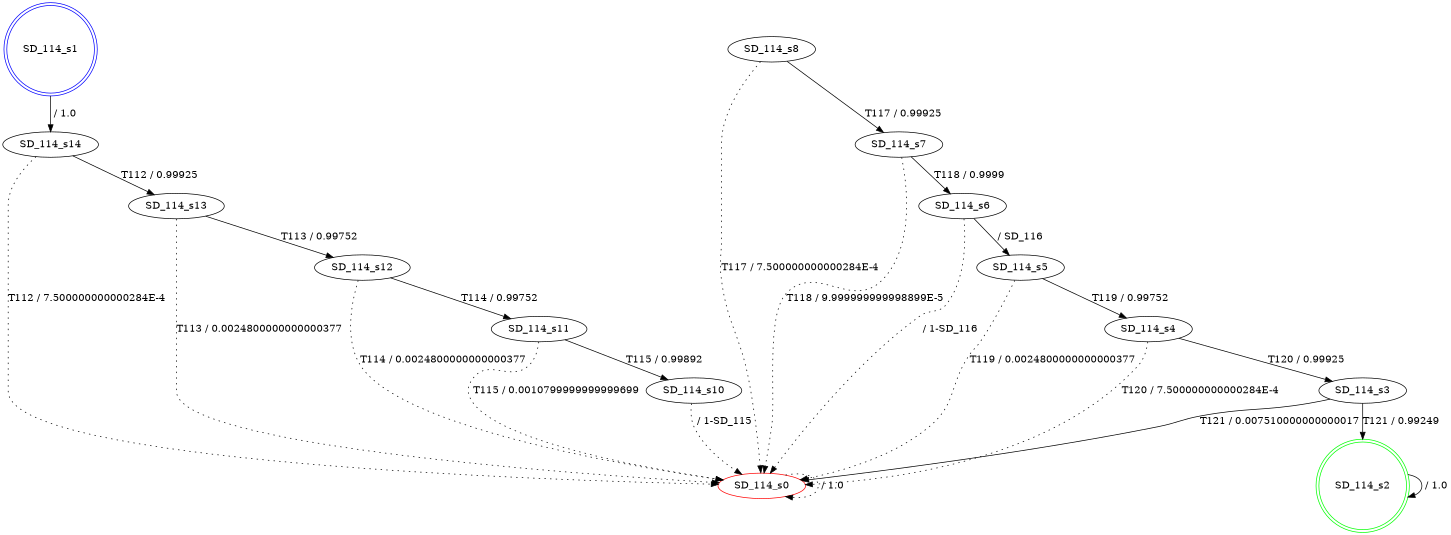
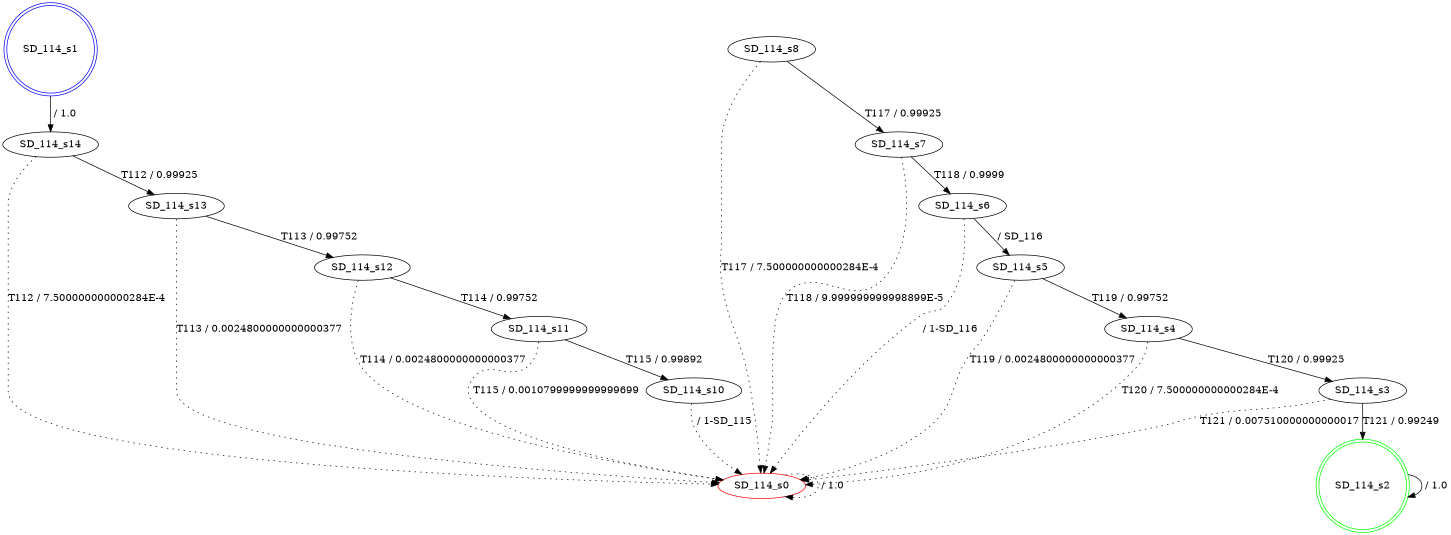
edge "SD_114_s3" -> "SD_114_s0": style solid -> dotted
